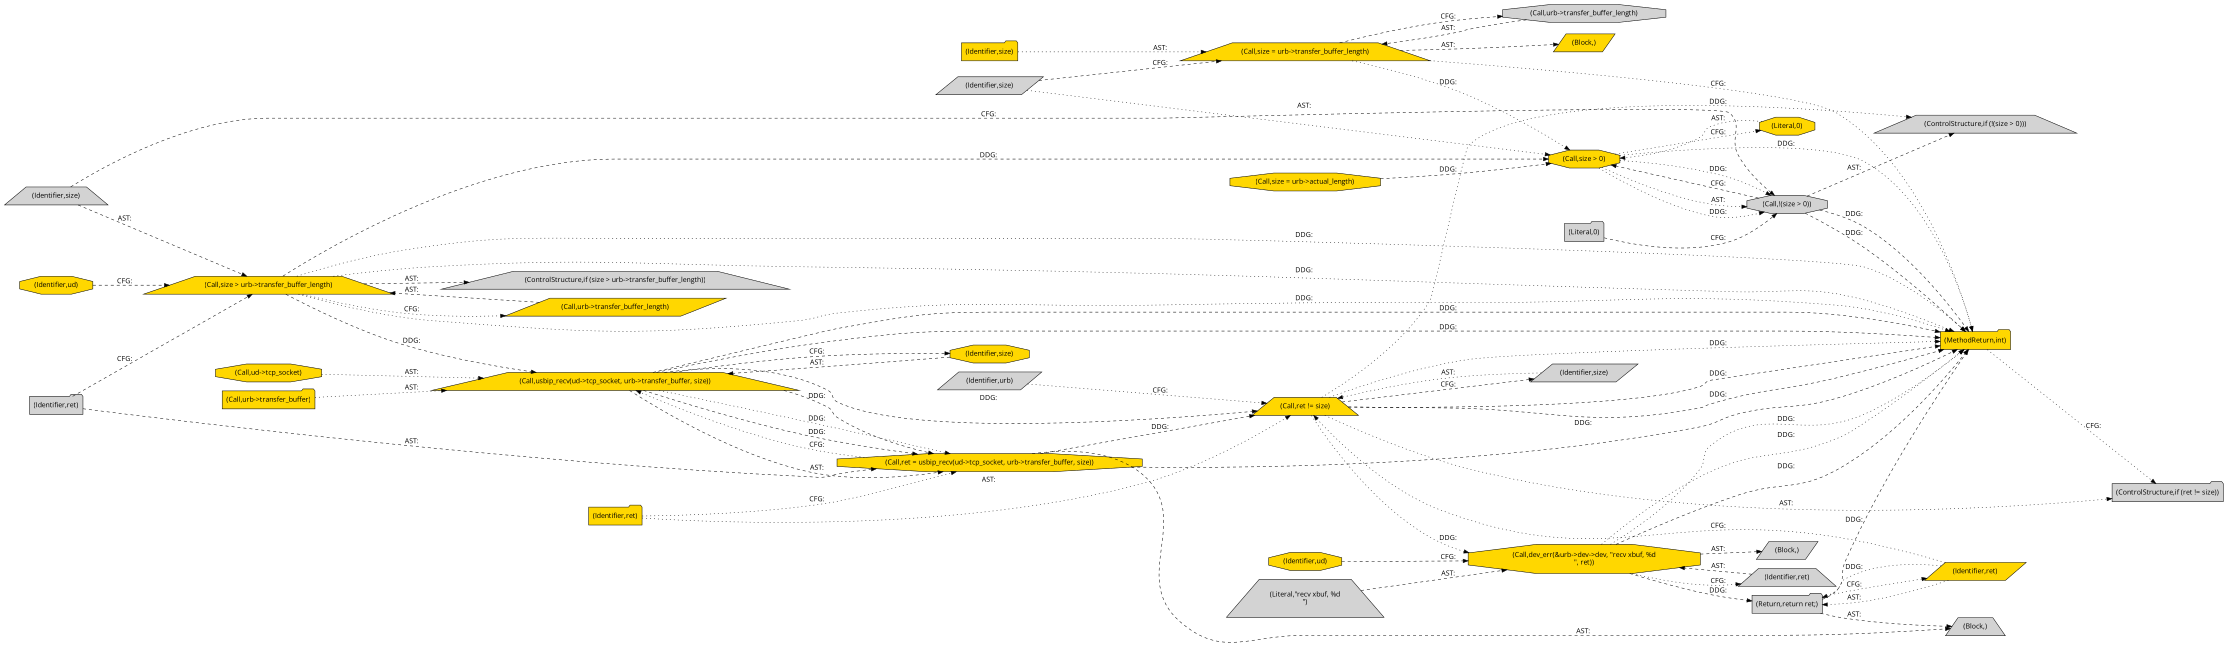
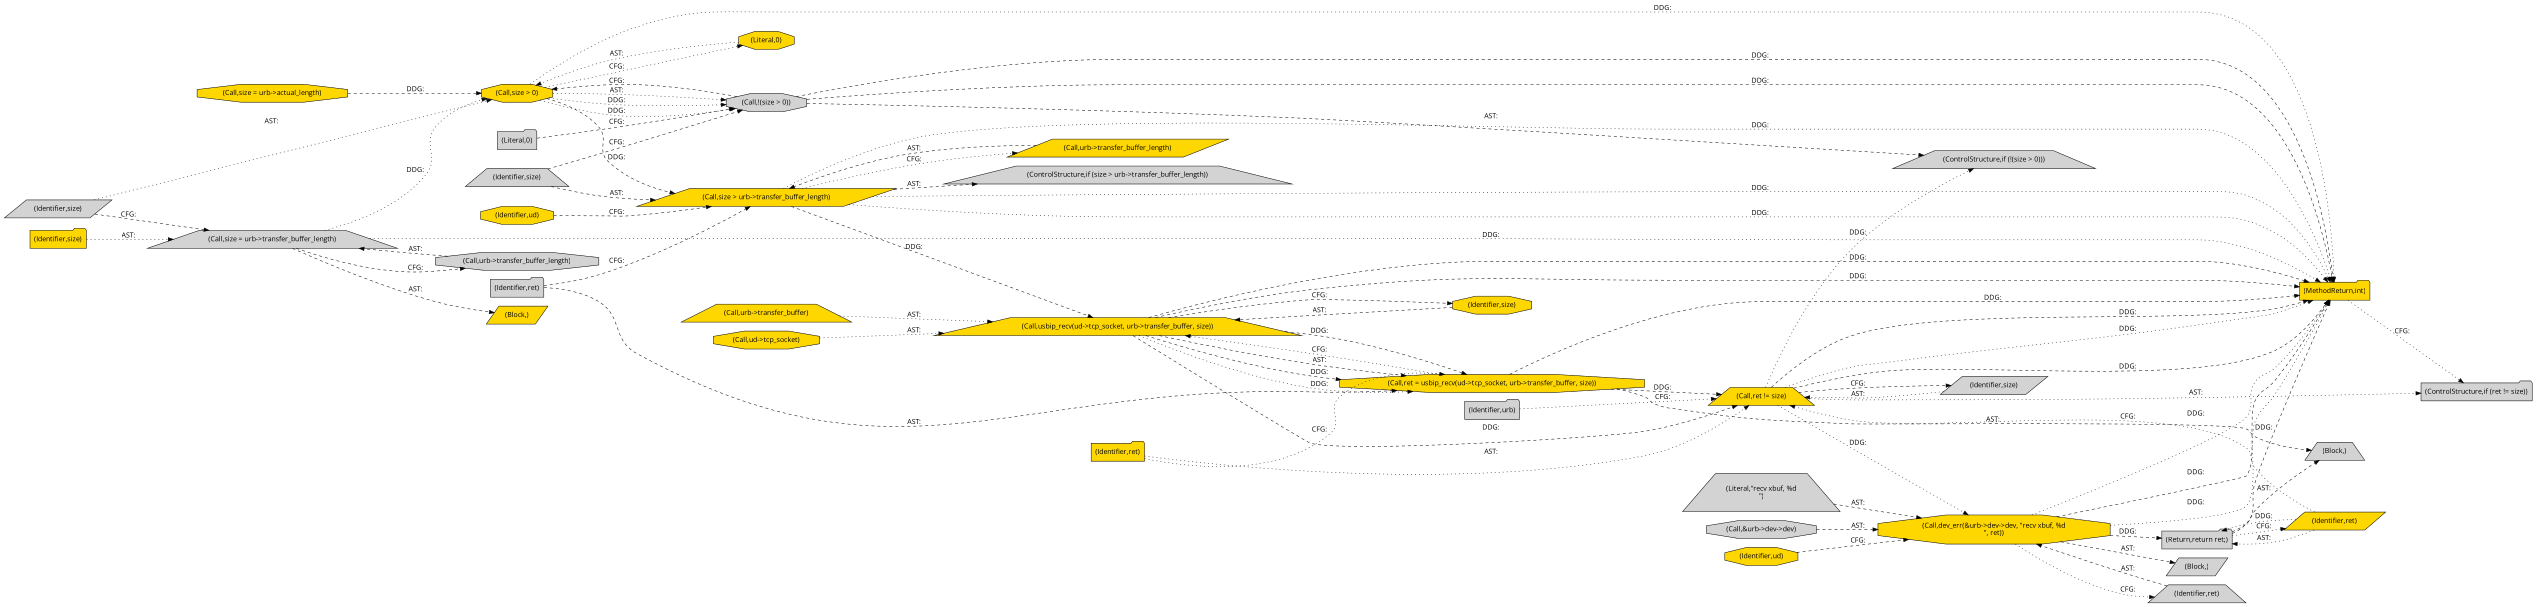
node "(Call,size = urb->transfer_buffer_length)": fillcolor gold -> lightgrey
edge "(Call,size = urb->transfer_buffer_length)" -> "(MethodReturn,int)": label "CFG: " -> "DDG: "
edge "(Call,size > urb->transfer_buffer_length)" -> "(Call,size > 0)": reversed
node "(Call,size > urb->transfer_buffer_length)": shape trapezium -> parallelogram
node "(Identifier,urb)": shape parallelogram -> folder
node "(Call,urb->transfer_buffer)": shape folder -> trapezium
node "(Call,&urb->dev->dev)": added
